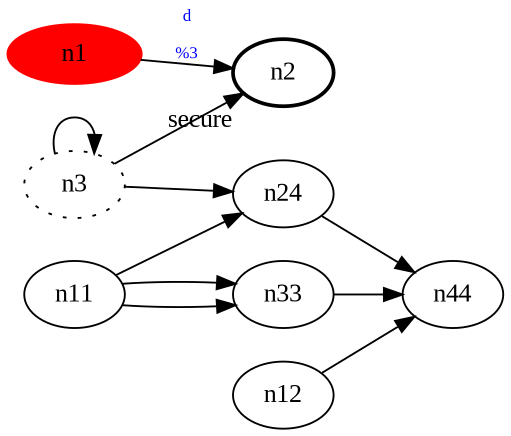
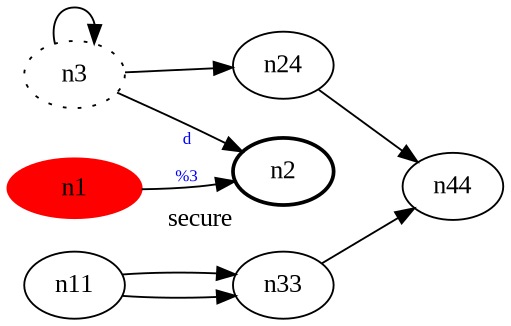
edge "n11" -> "n24": removed
node "n12": removed
